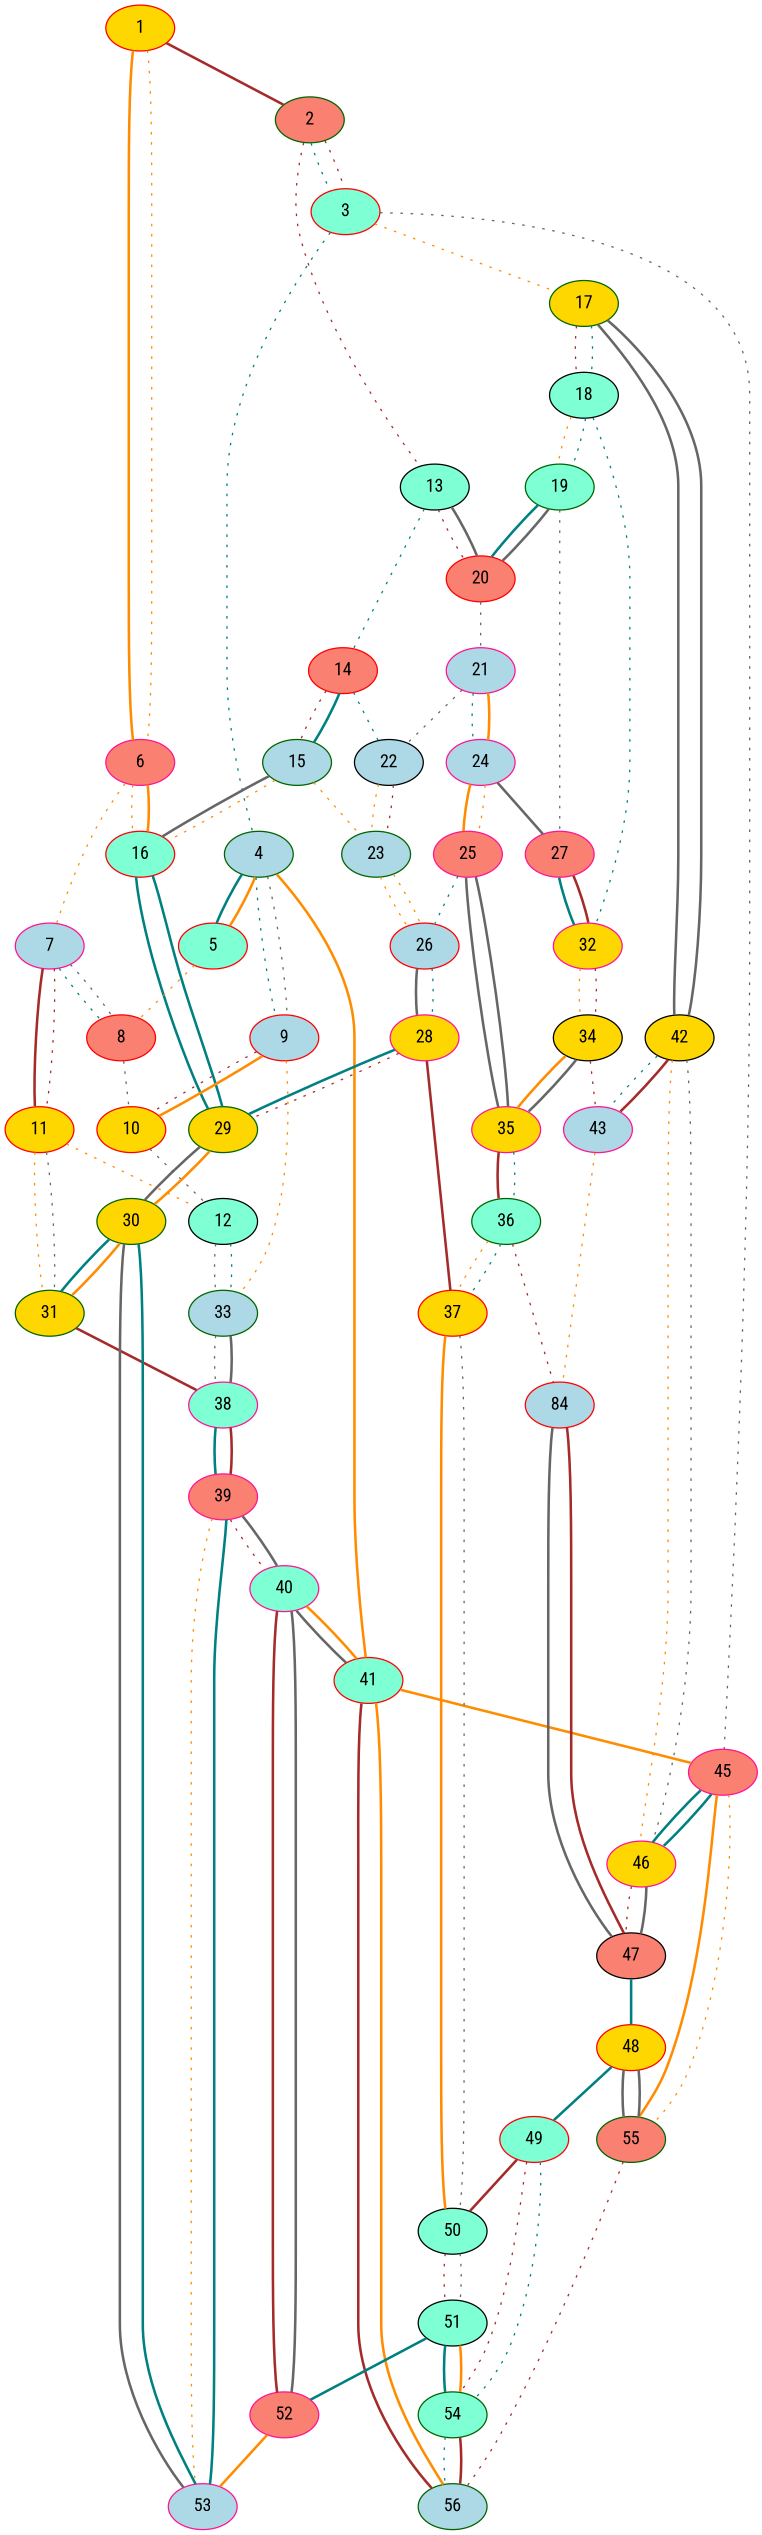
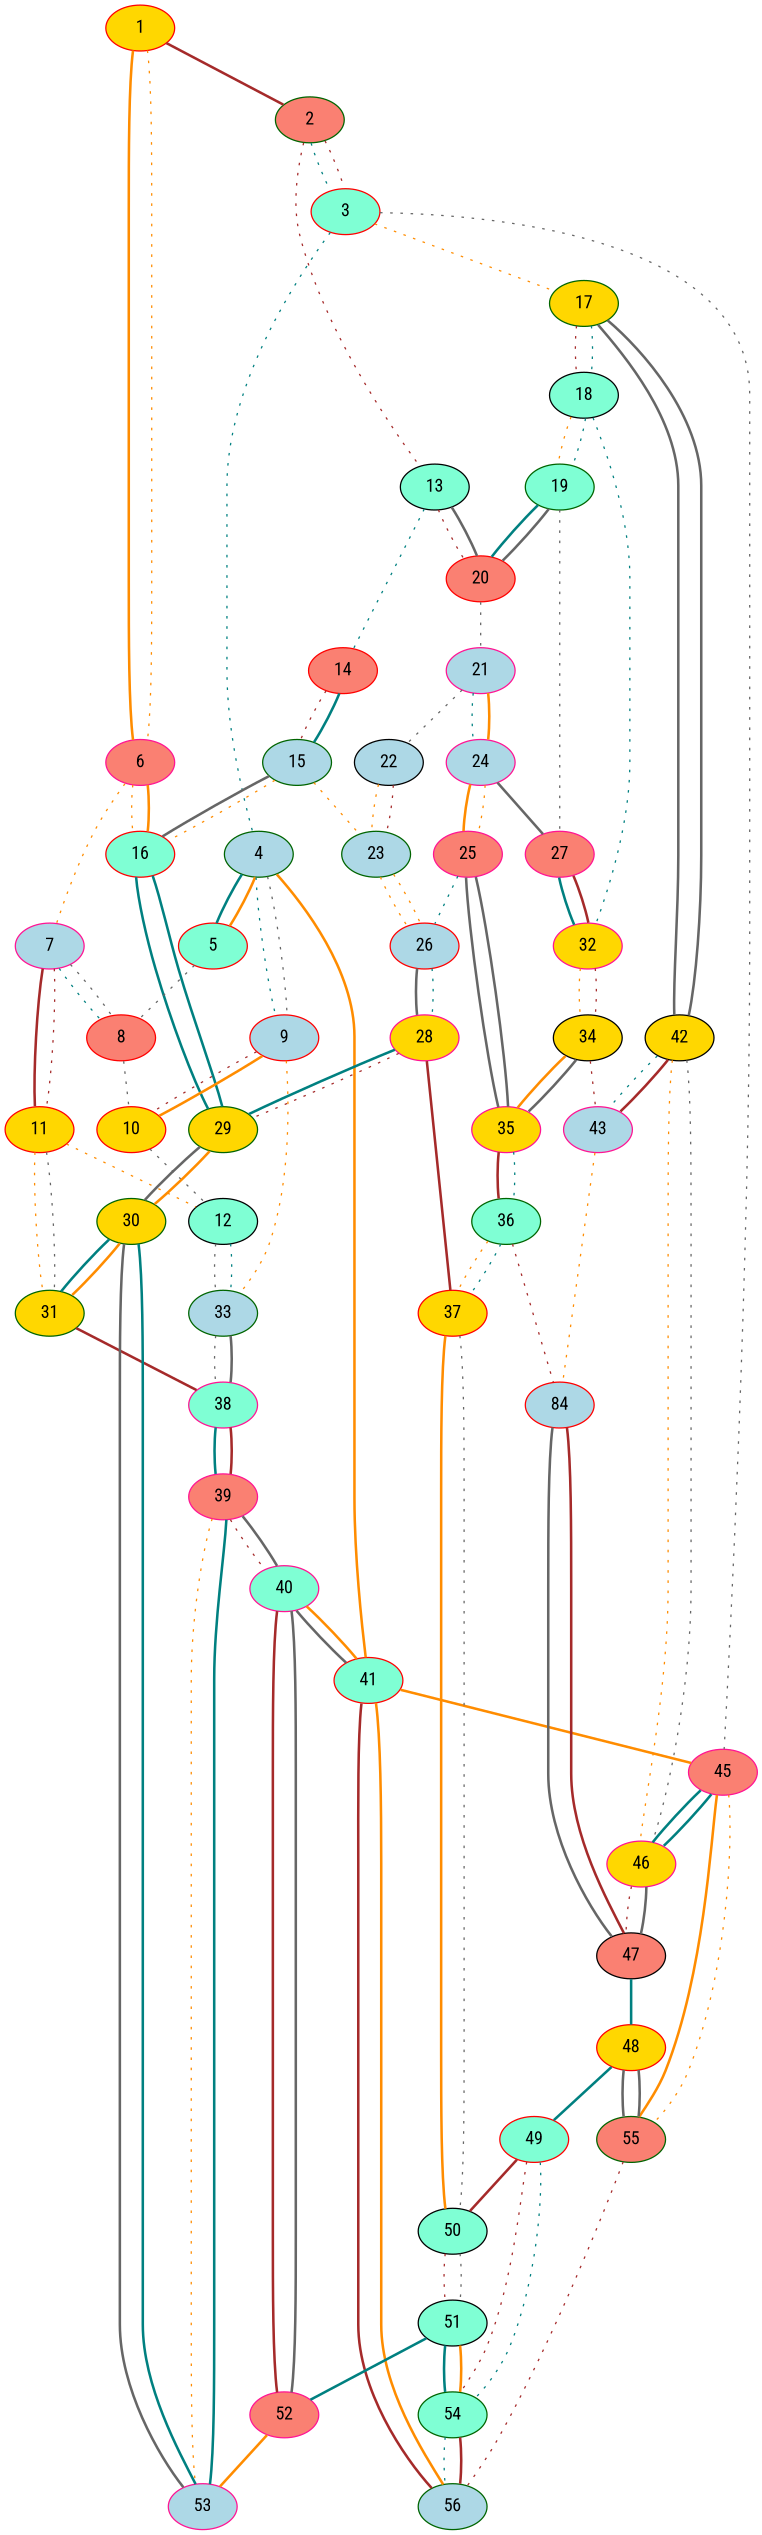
edge "14" -- "22": removed
edge "5" -- "8": color darkorange -> gray40
